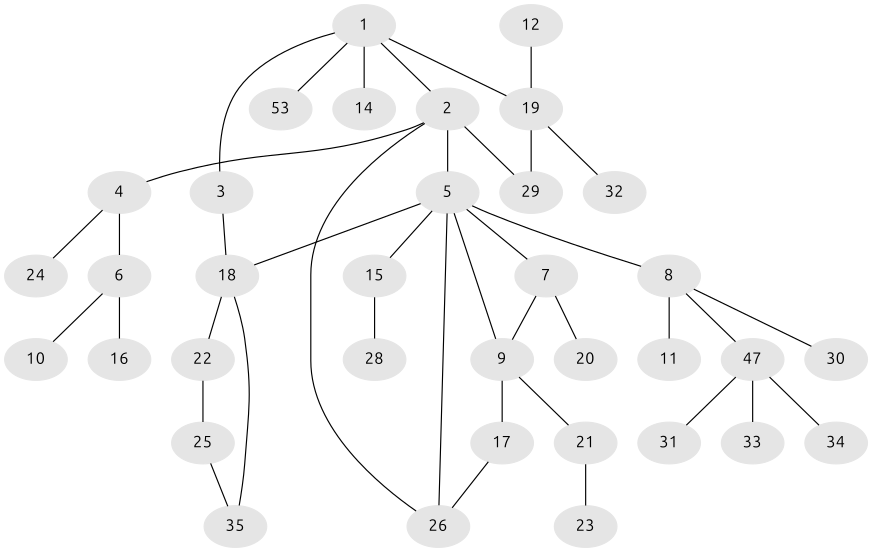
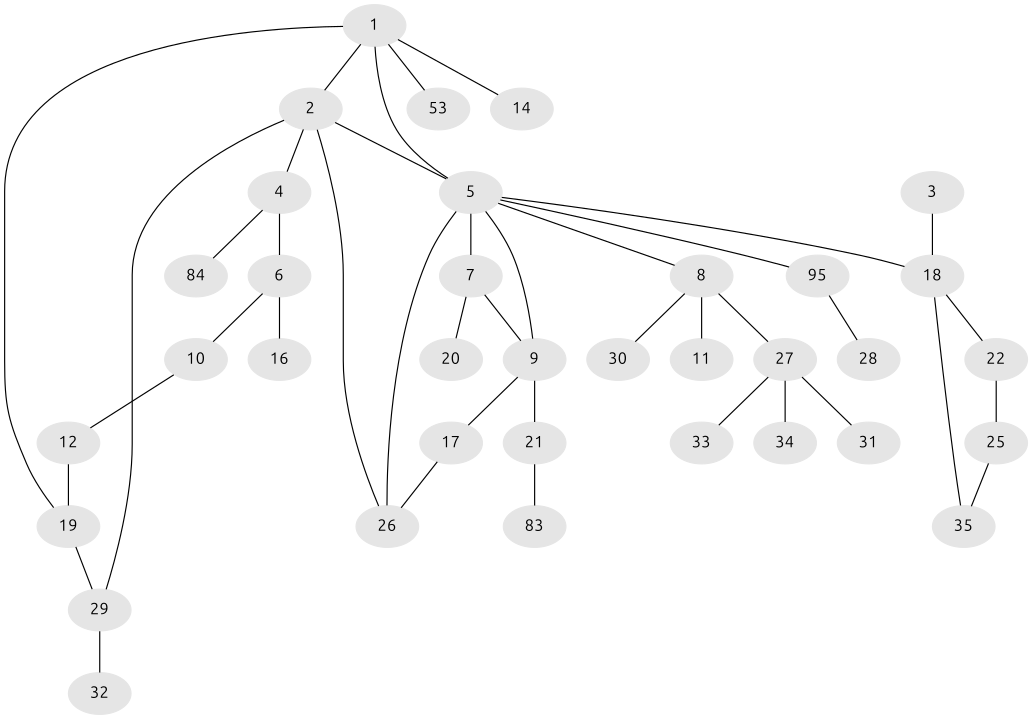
edge "1" -- "3": now "1" -- "5"
edge "19" -- "32": now "29" -- "32"
node "24": label "24" -> "84"
node "15": label "15" -> "95"
node "47": label "47" -> "27"
edge "10" -- "12": added
node "23": label "23" -> "83"
